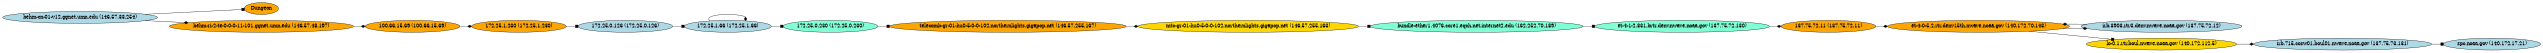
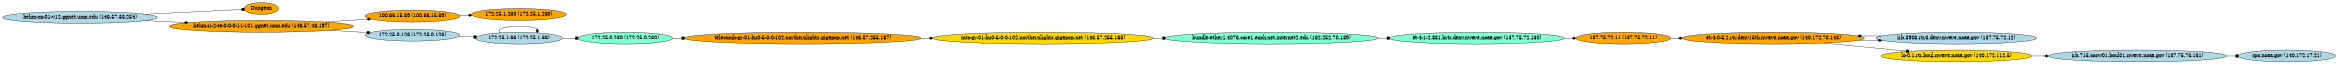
edge "172.25.1.230 (172.25.1.230)" -> "172.25.0.126 (172.25.0.126)": now "behm-ri-2-te-0-0-0-11-101.ggnet.umn.edu (146.57.48.197)" -> "172.25.0.126 (172.25.0.126)"
